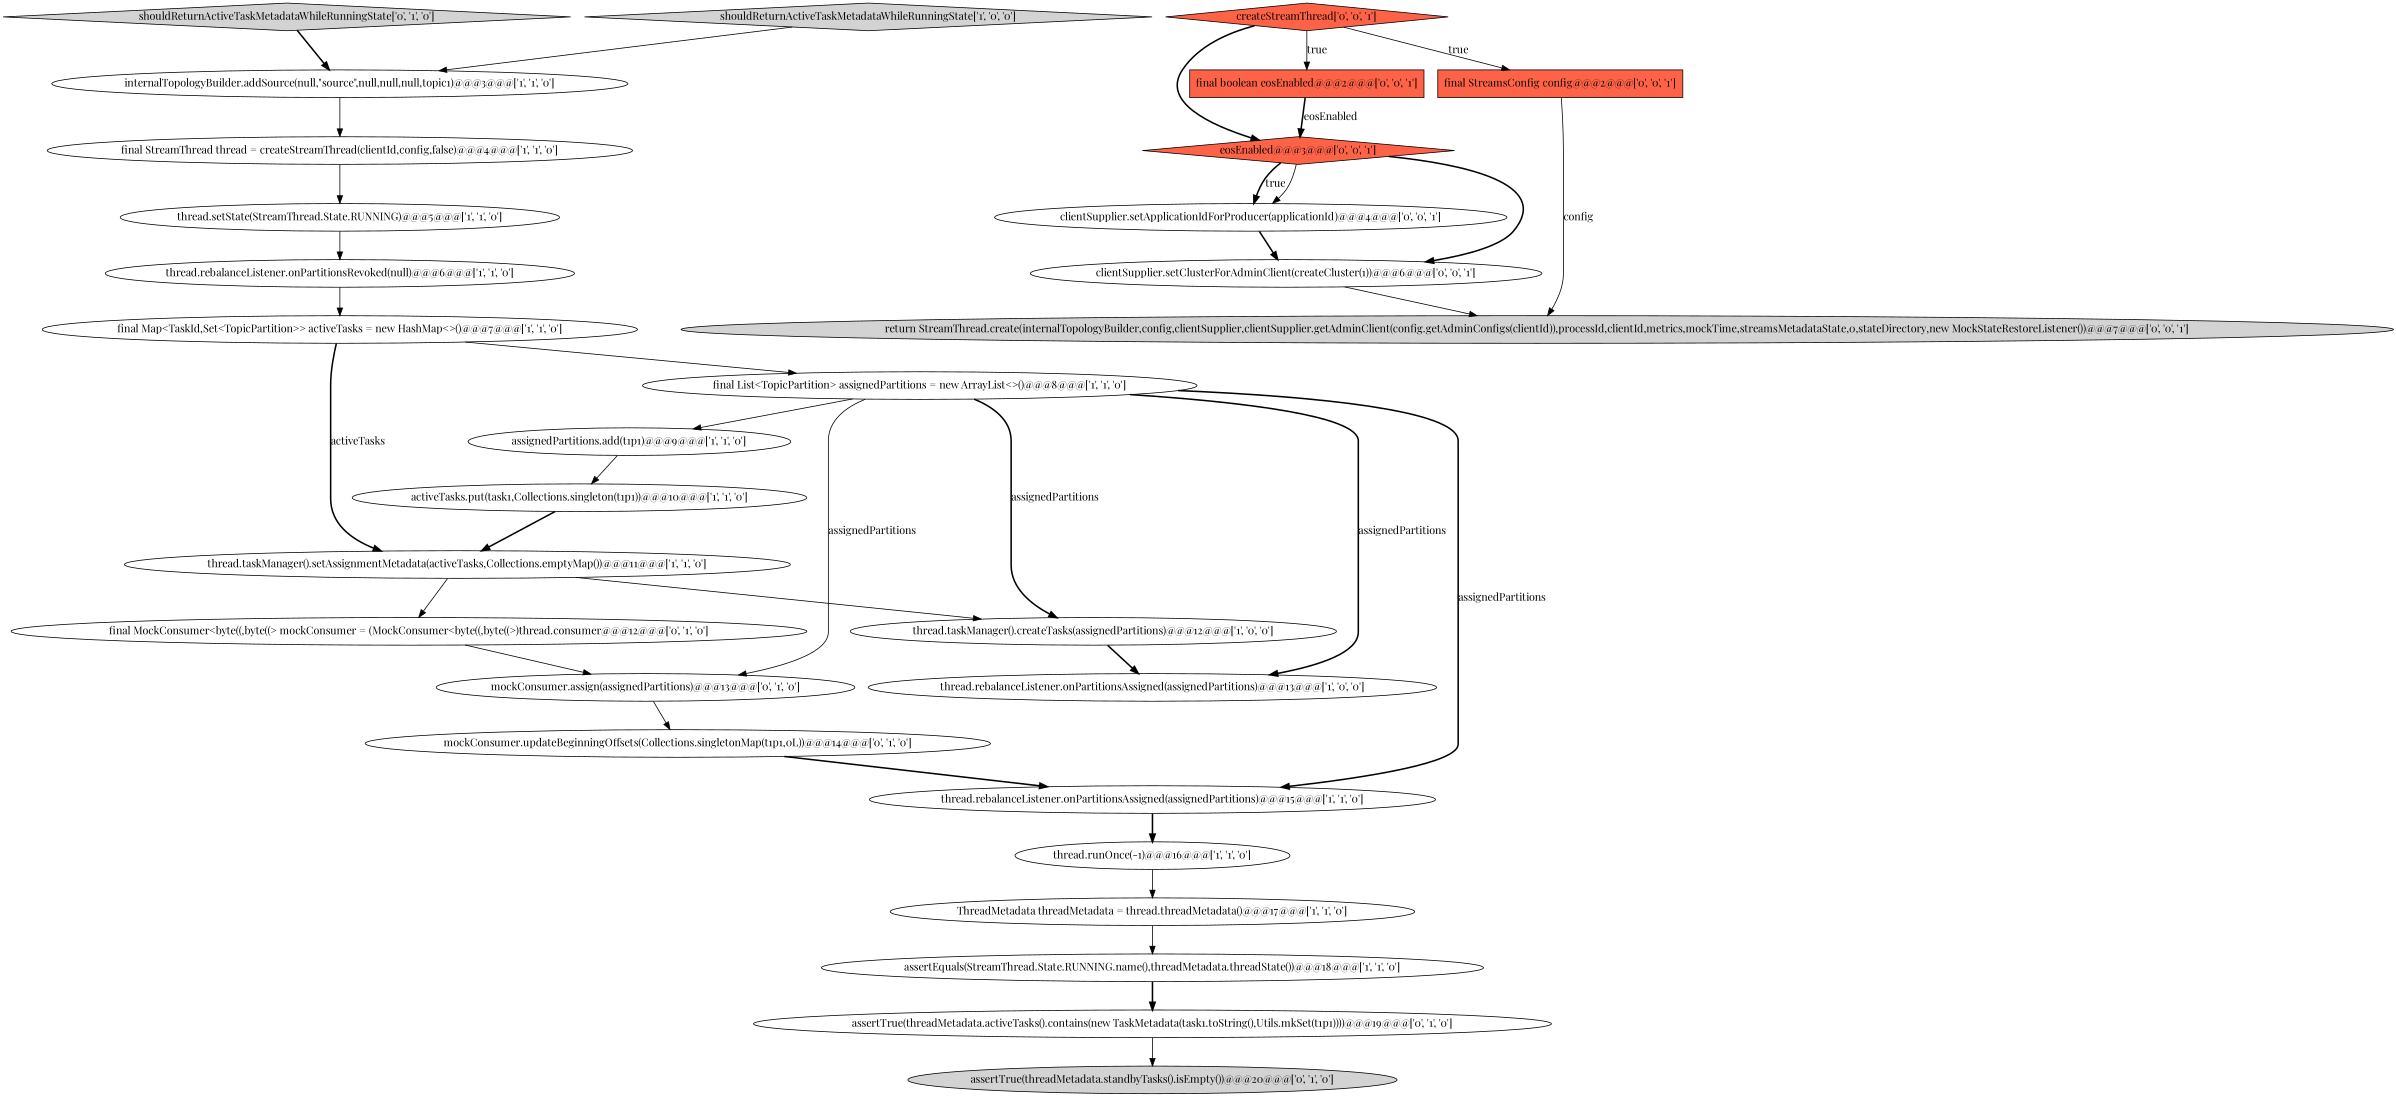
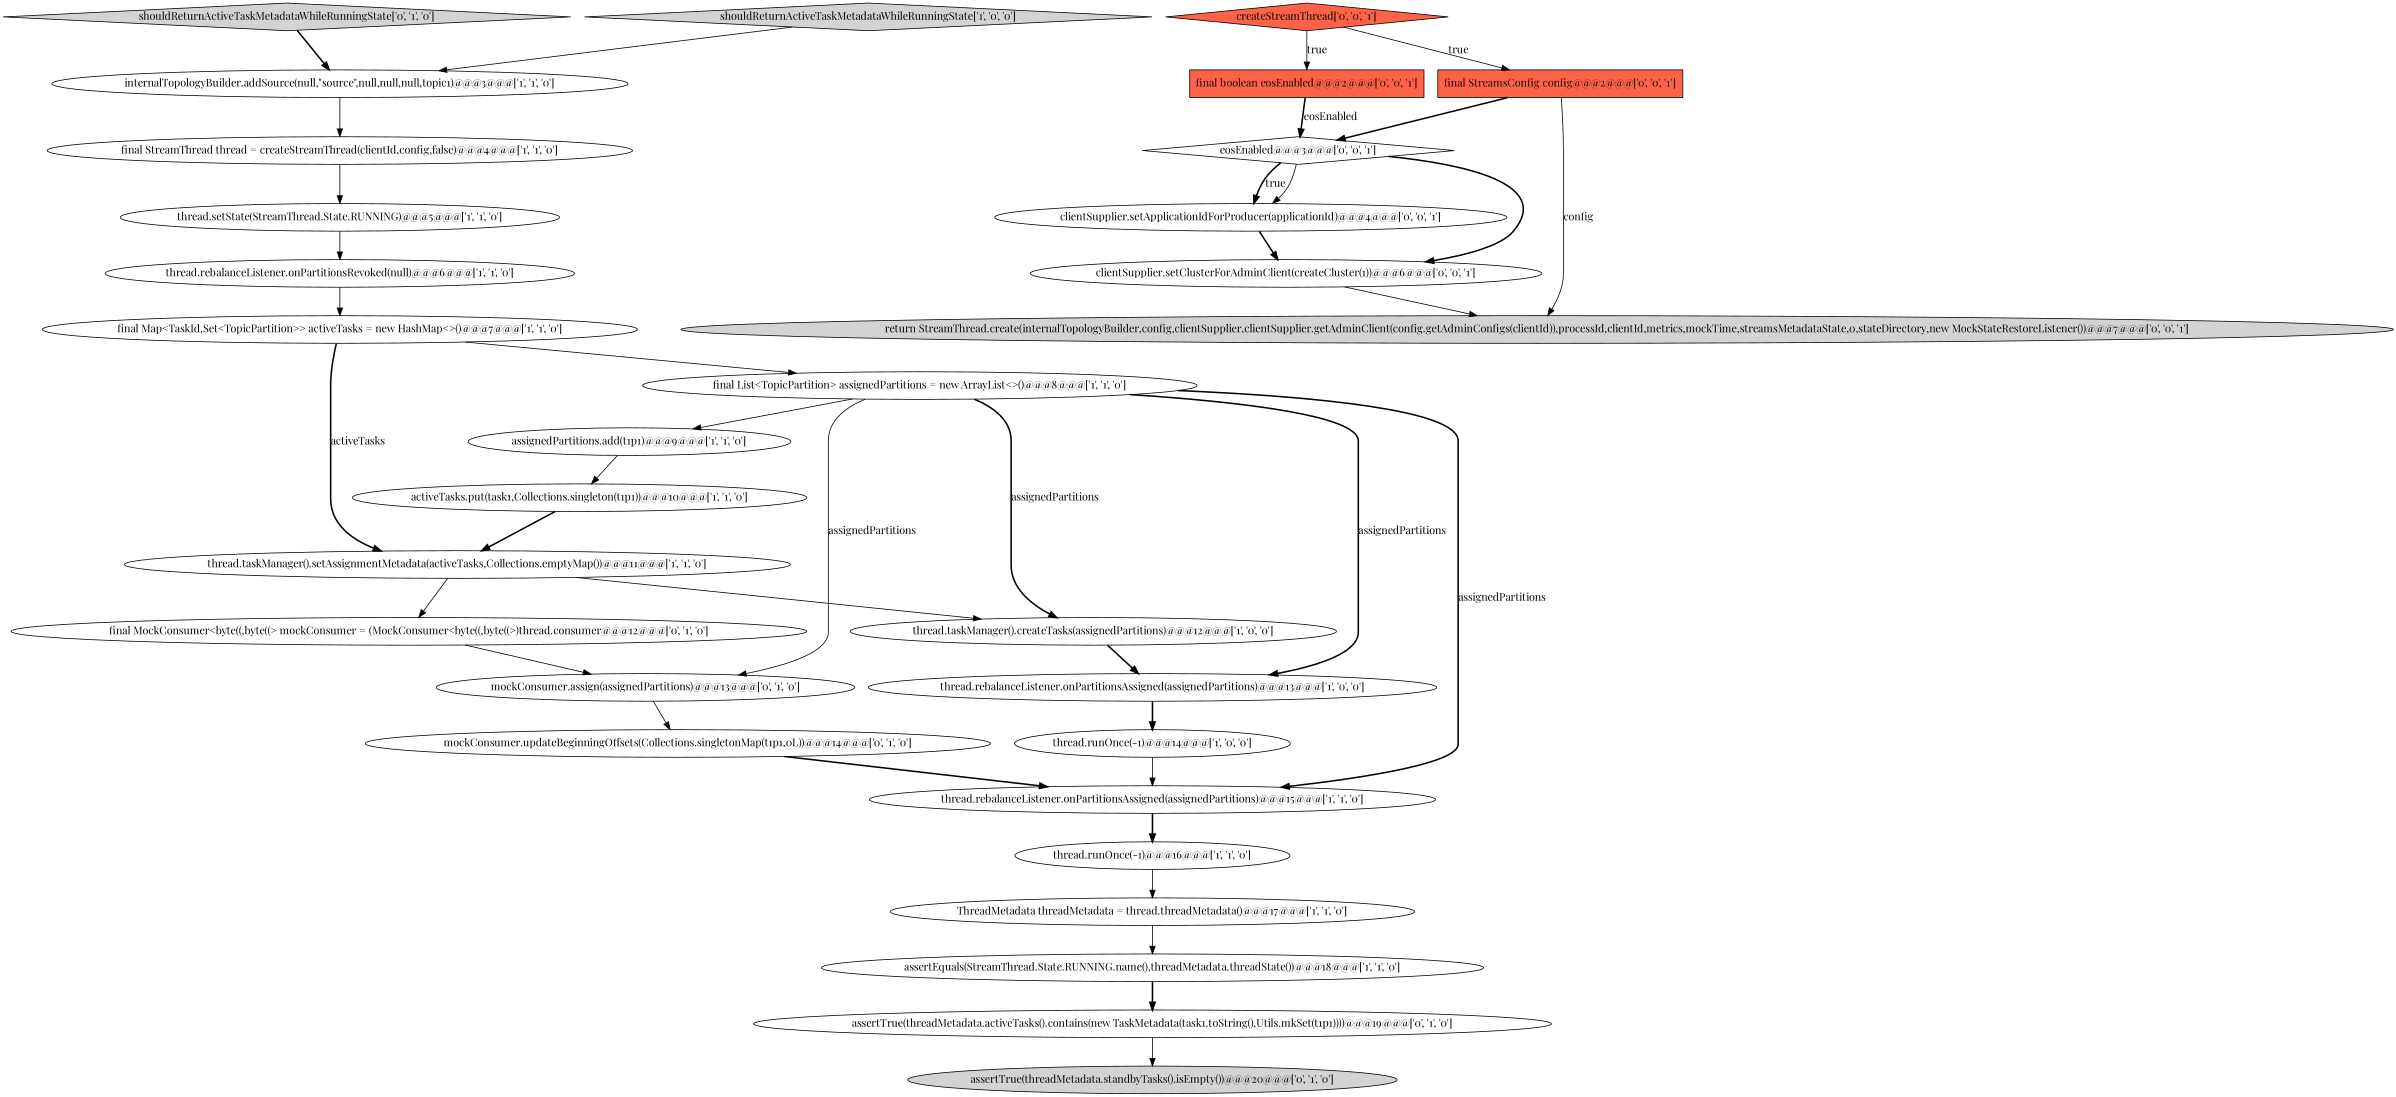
edge "createStreamThread['0', '0', '1']" -> "eosEnabled@@@3@@@['0', '0', '1']": now "final StreamsConfig config@@@2@@@['0', '0', '1']" -> "eosEnabled@@@3@@@['0', '0', '1']"
node "eosEnabled@@@3@@@['0', '0', '1']": fillcolor tomato -> white
node "thread.runOnce(-1)@@@14@@@['1', '0', '0']": added
